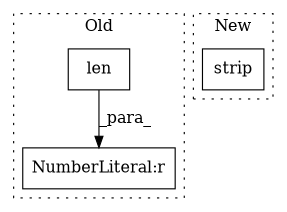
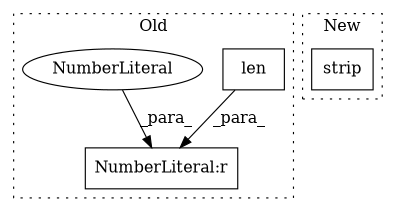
node "NumberLiteral": added
